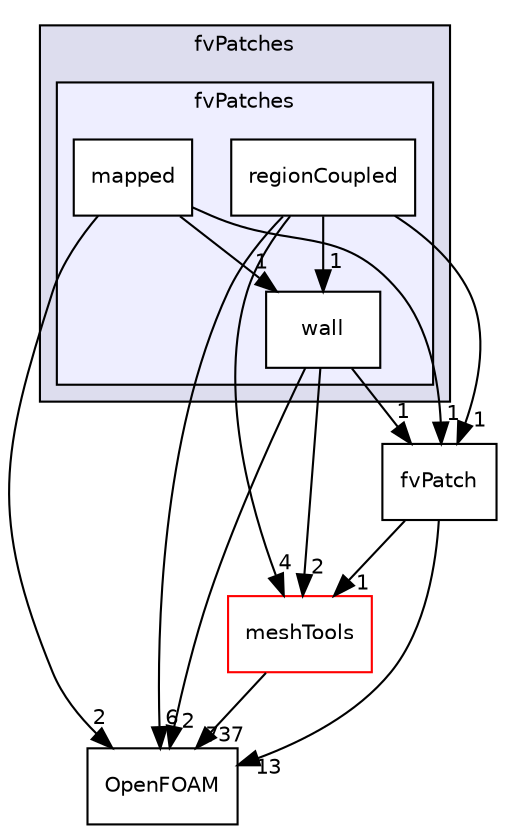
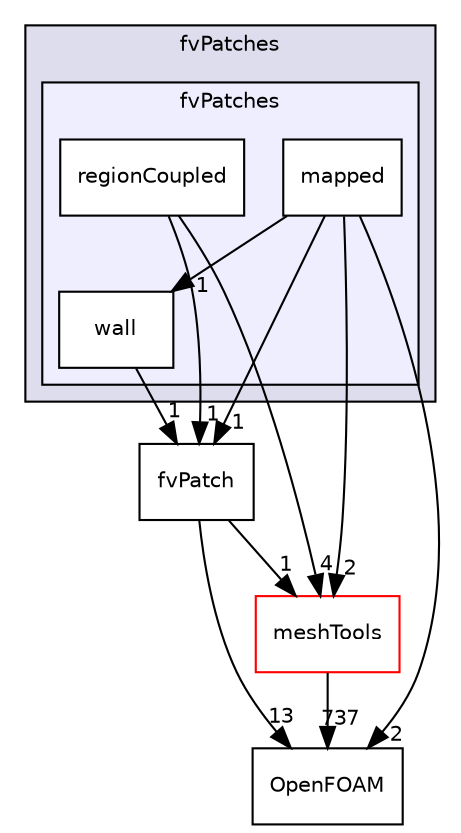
edge "regionCoupled" -> "wall": removed
edge "regionCoupled" -> "OpenFOAM": removed
edge "wall" -> "meshTools": now "mapped" -> "meshTools"
edge "wall" -> "OpenFOAM": removed
